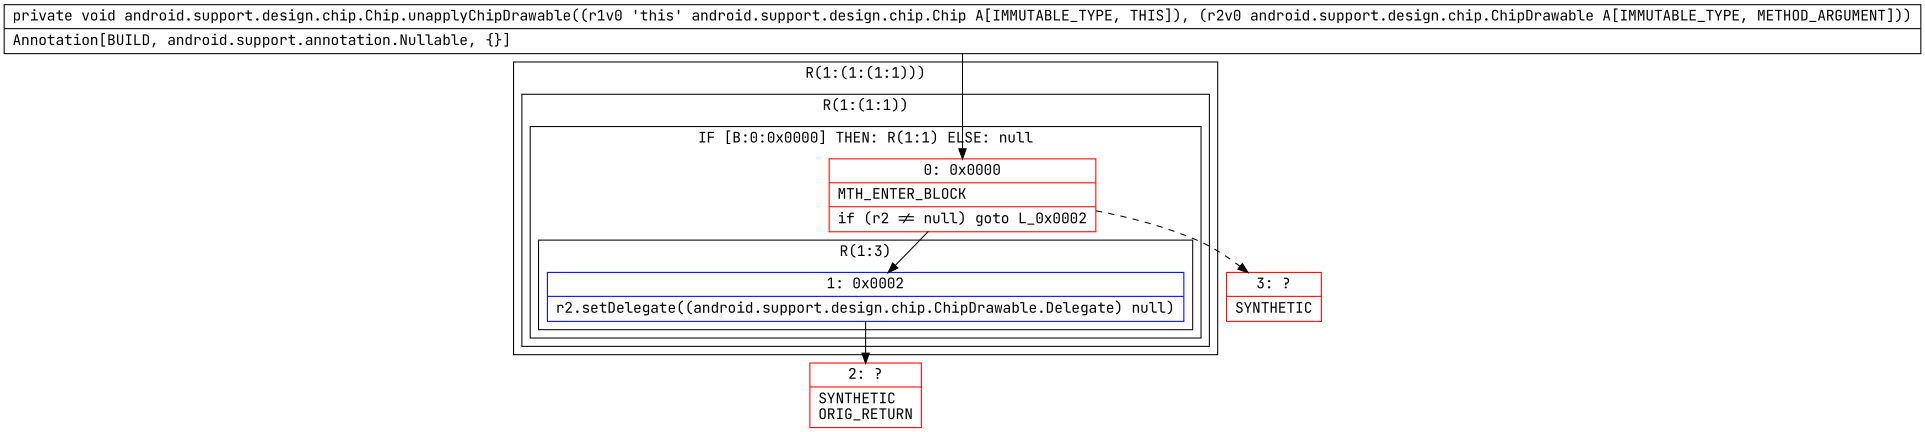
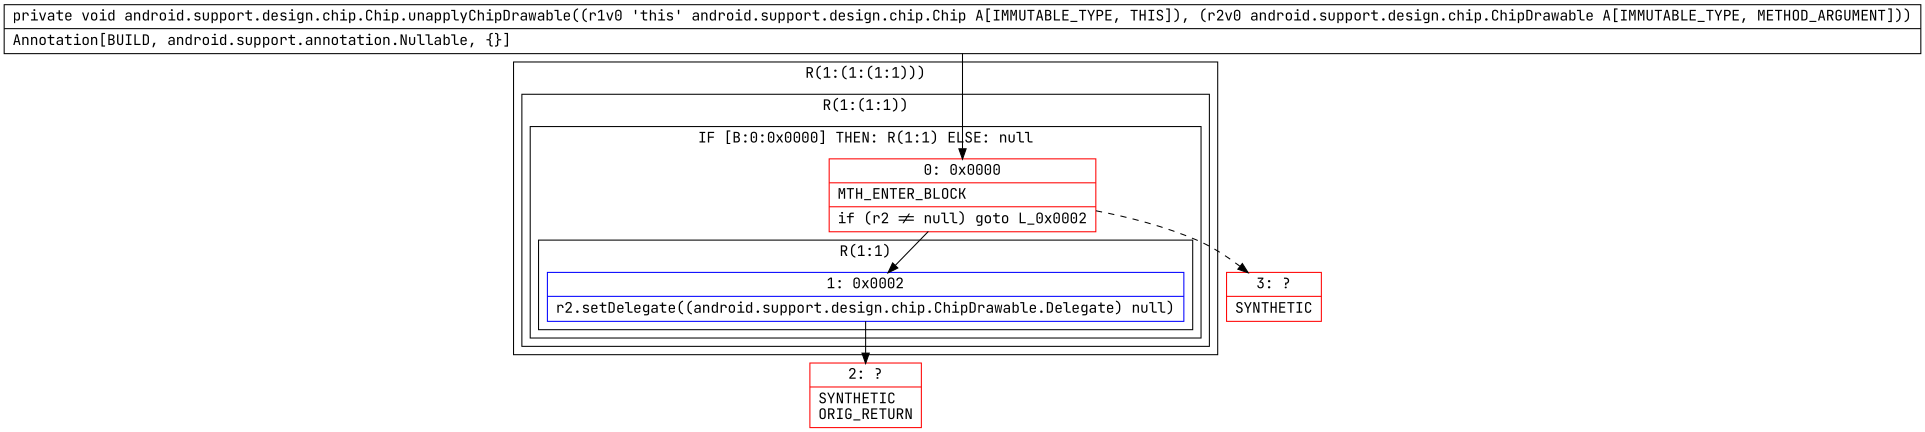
cluster "R(1:3)": label "R(1:3)" -> "R(1:1)"
